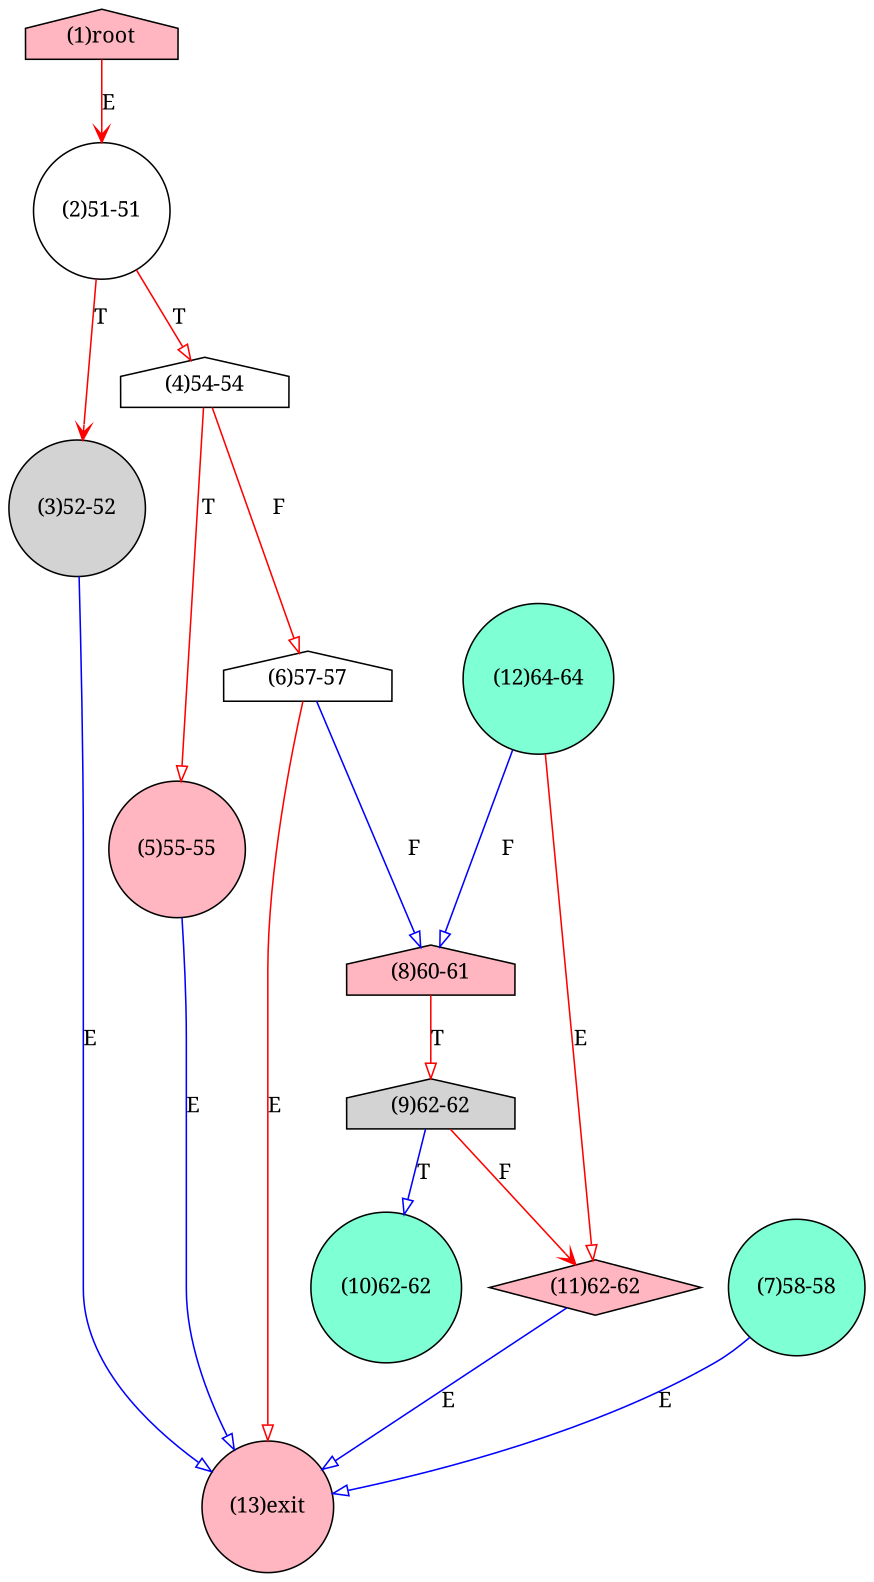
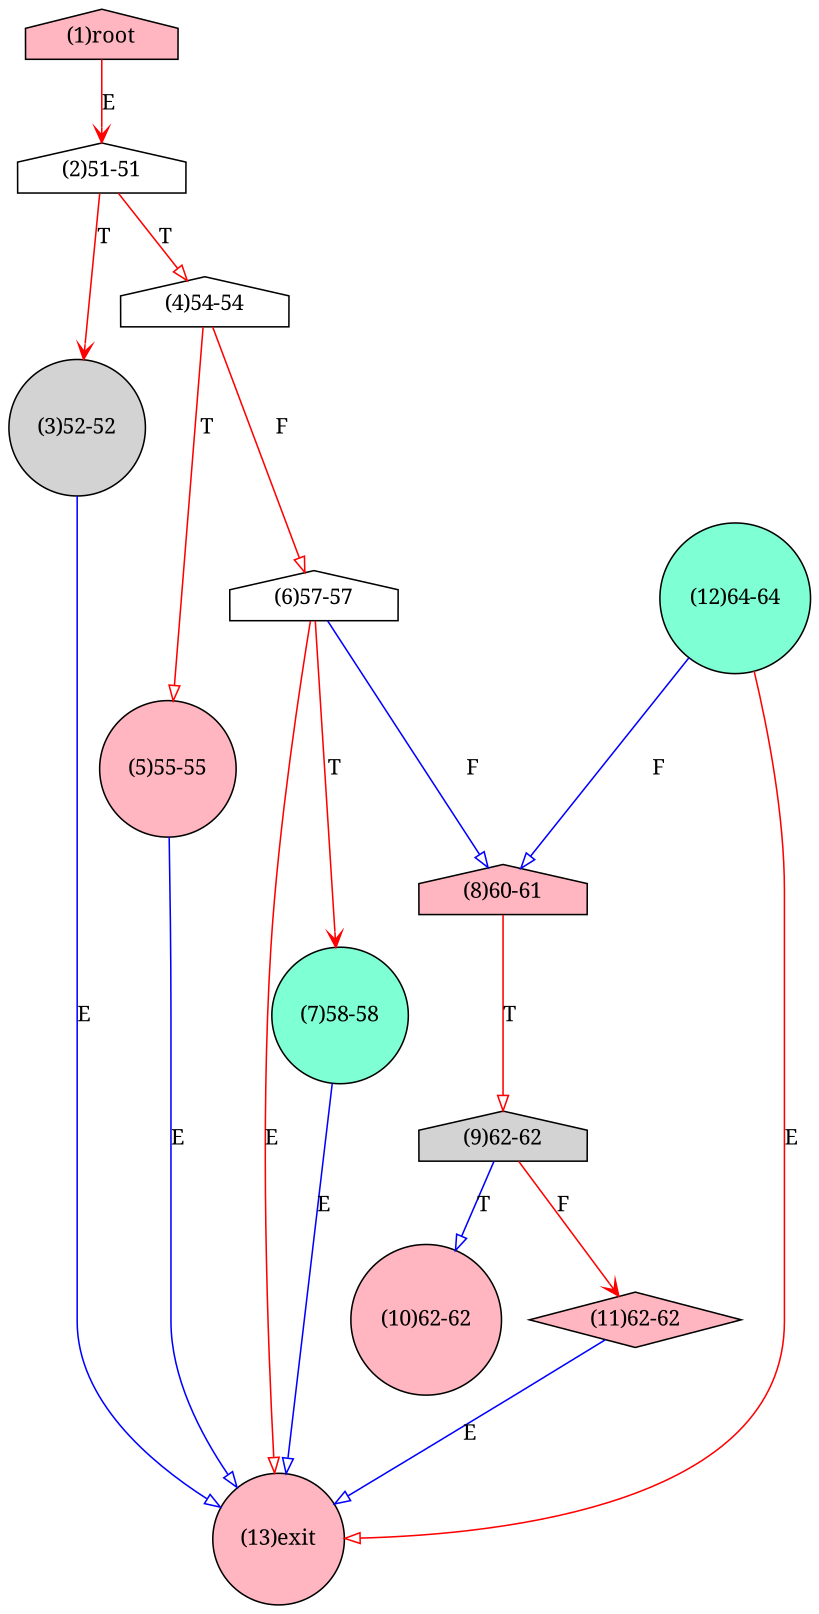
node "(2)51-51": shape circle -> house
edge "(6)57-57" -> "(7)58-58": added, label "T"
edge "(12)64-64" -> "(11)62-62": now "(12)64-64" -> "(13)exit"
node "(10)62-62": fillcolor aquamarine -> lightpink
